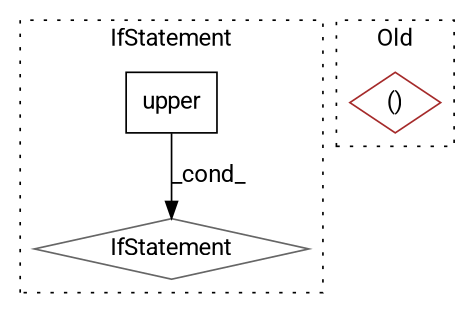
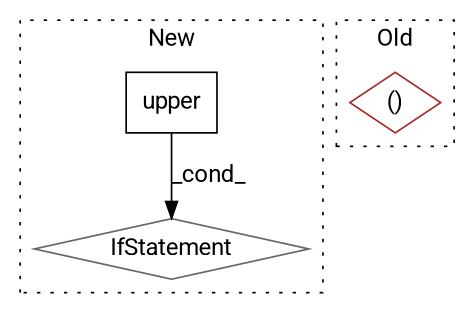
cluster "IfStatement": label "IfStatement" -> "New"
